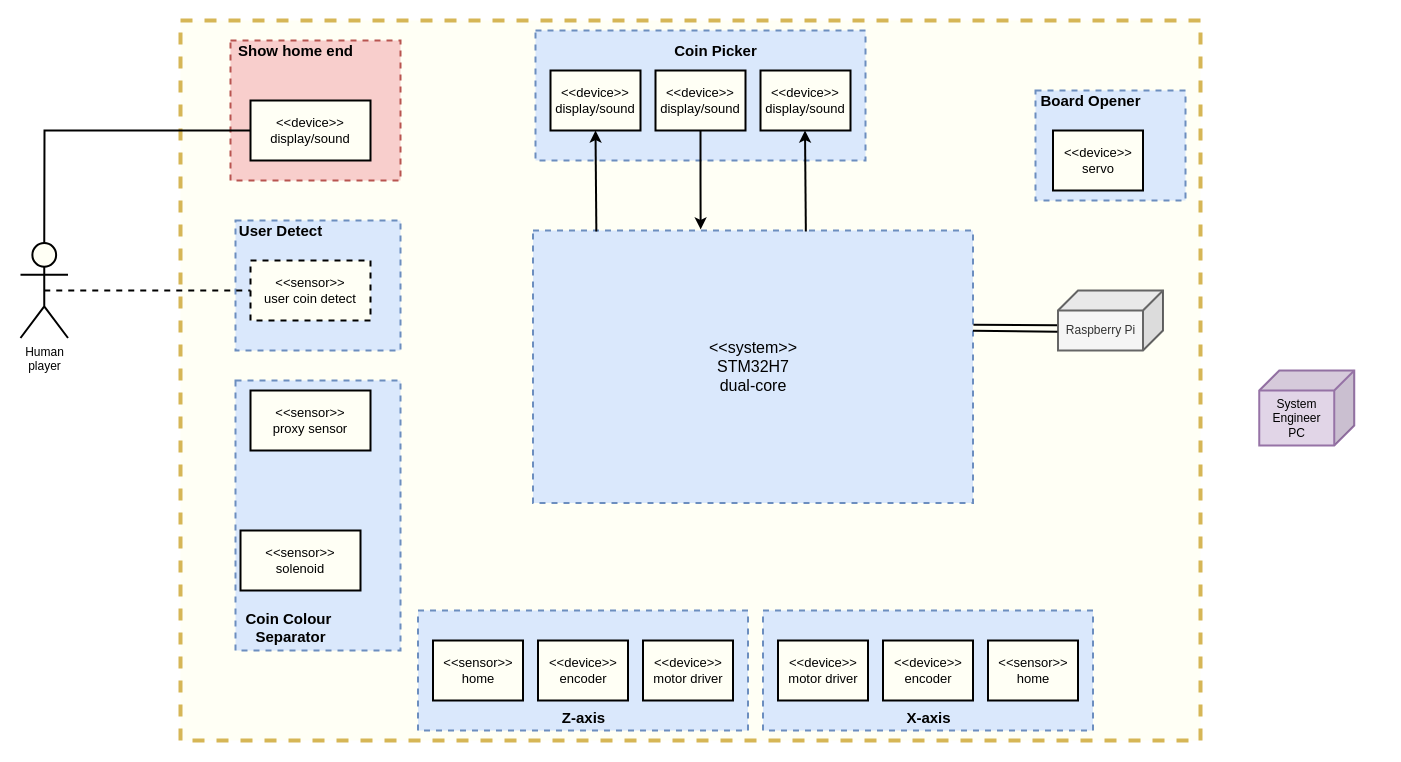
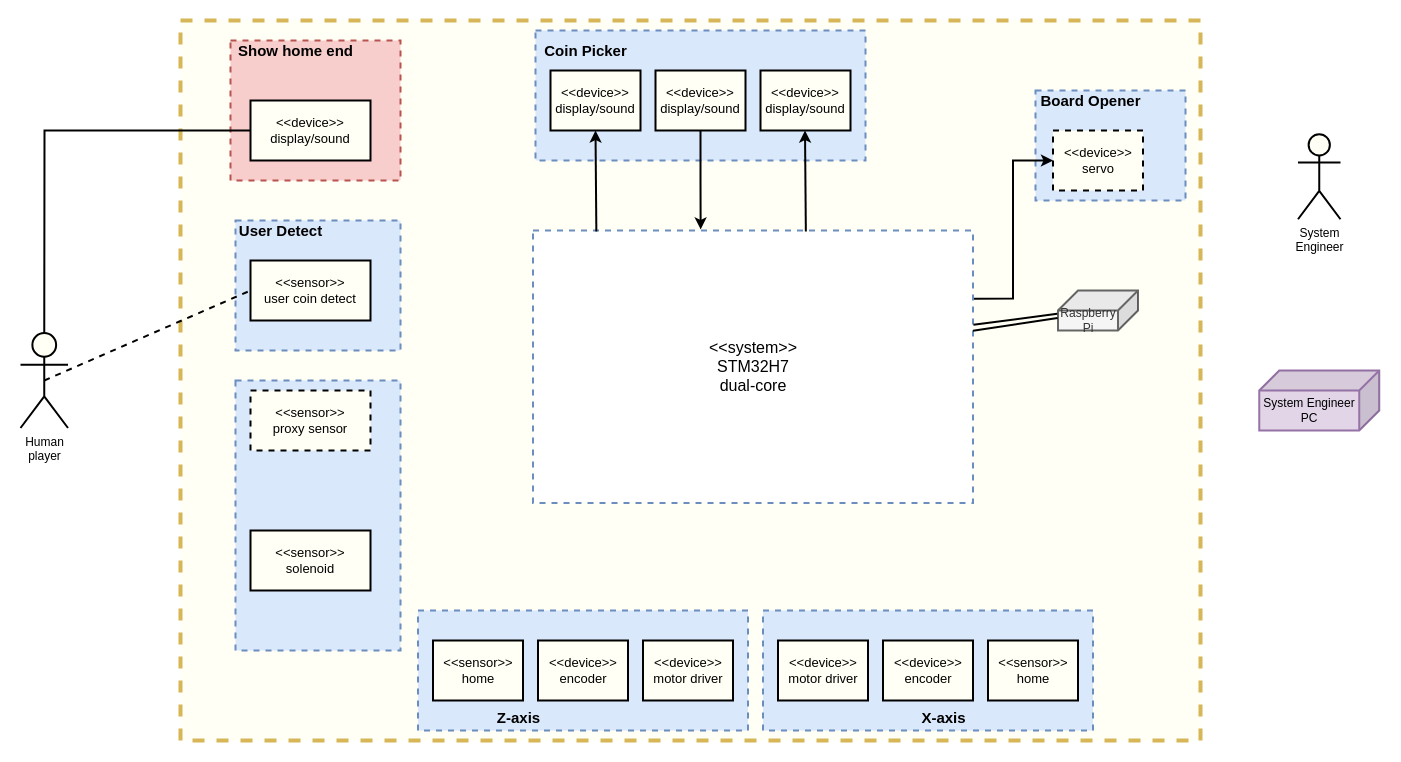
node "Coin Picker": moved (716, 51) -> (586, 51)
node "<<device>> servo": style solid -> dashed
node "System Engineer": added
edge "<<system>> STM32H7 dual-core" -> "<<device>> servo": added
node "Human player": moved (44, 291) -> (44, 381)
node "<<sensor>> user coin detect": style dashed -> solid
node "Raspberry Pi": size 105x60 -> 80x40
node "<<system>> STM32H7 dual-core": fillcolor #dae8fc -> #ffffff
node "System Engineer PC": size 95x75 -> 120x60
node "<<sensor>> proxy sensor": style solid -> dashed
node "<<sensor>> solenoid": moved (301, 561) -> (311, 561)
node "Coin Colour Separator": removed
node "Z-axis": moved (583, 718) -> (518, 718)
node "X-axis": moved (928, 718) -> (943, 718)
